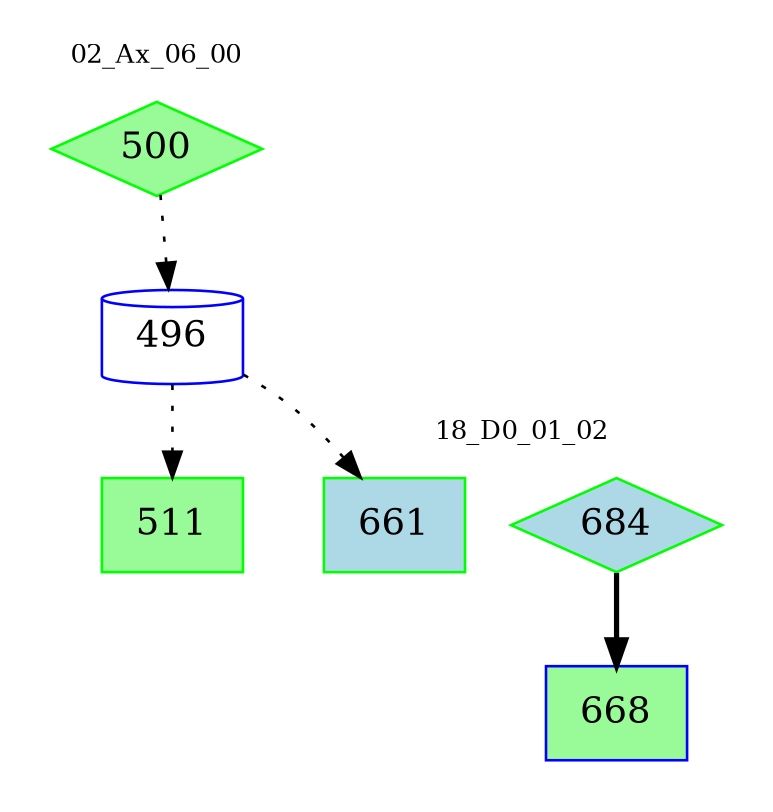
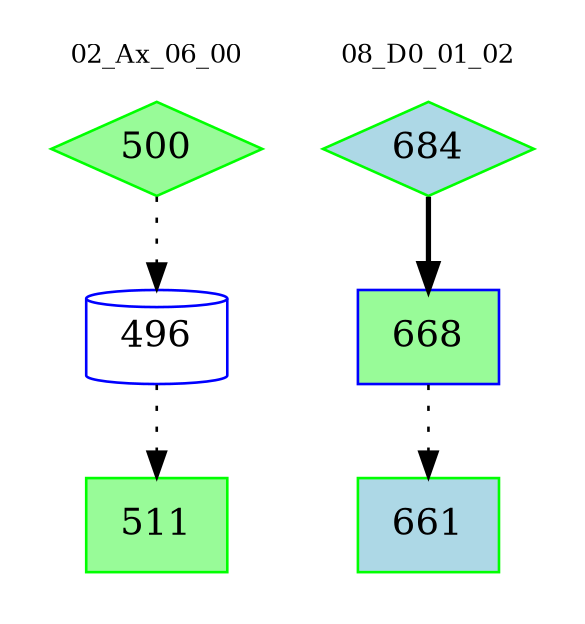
edge "496" -> "661": now "668" -> "661"
cluster "18_D0_01_02": label "18_D0_01_02" -> "08_D0_01_02"
